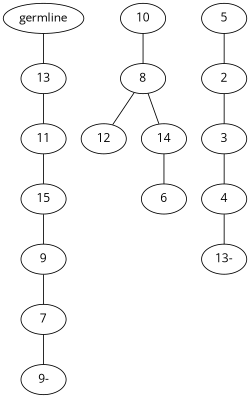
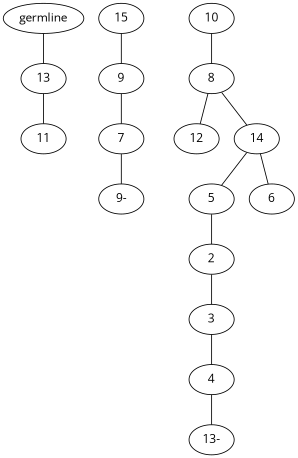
edge "11" -- "15": removed
edge "14" -- "5": added
